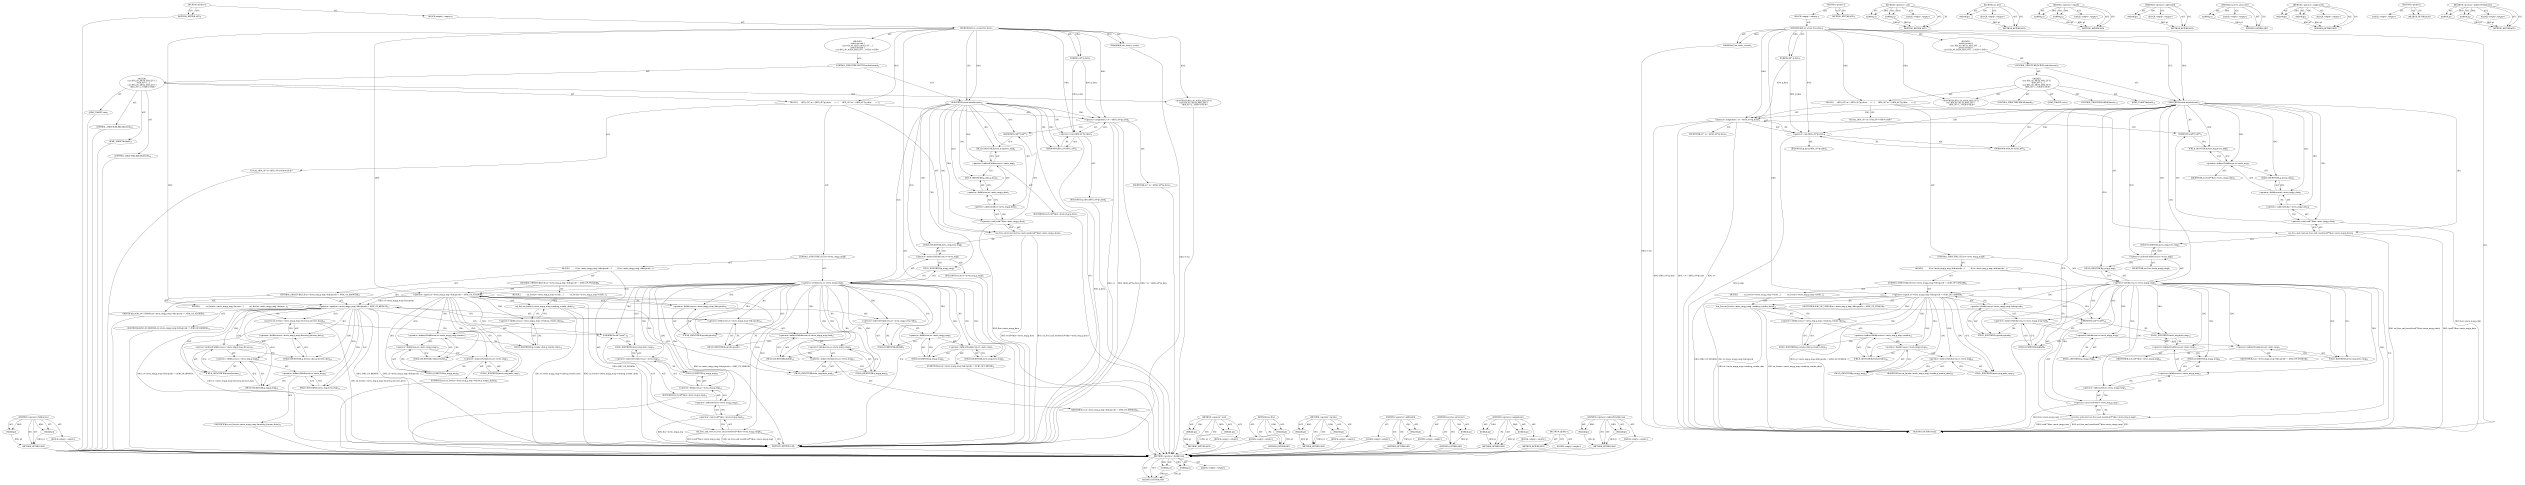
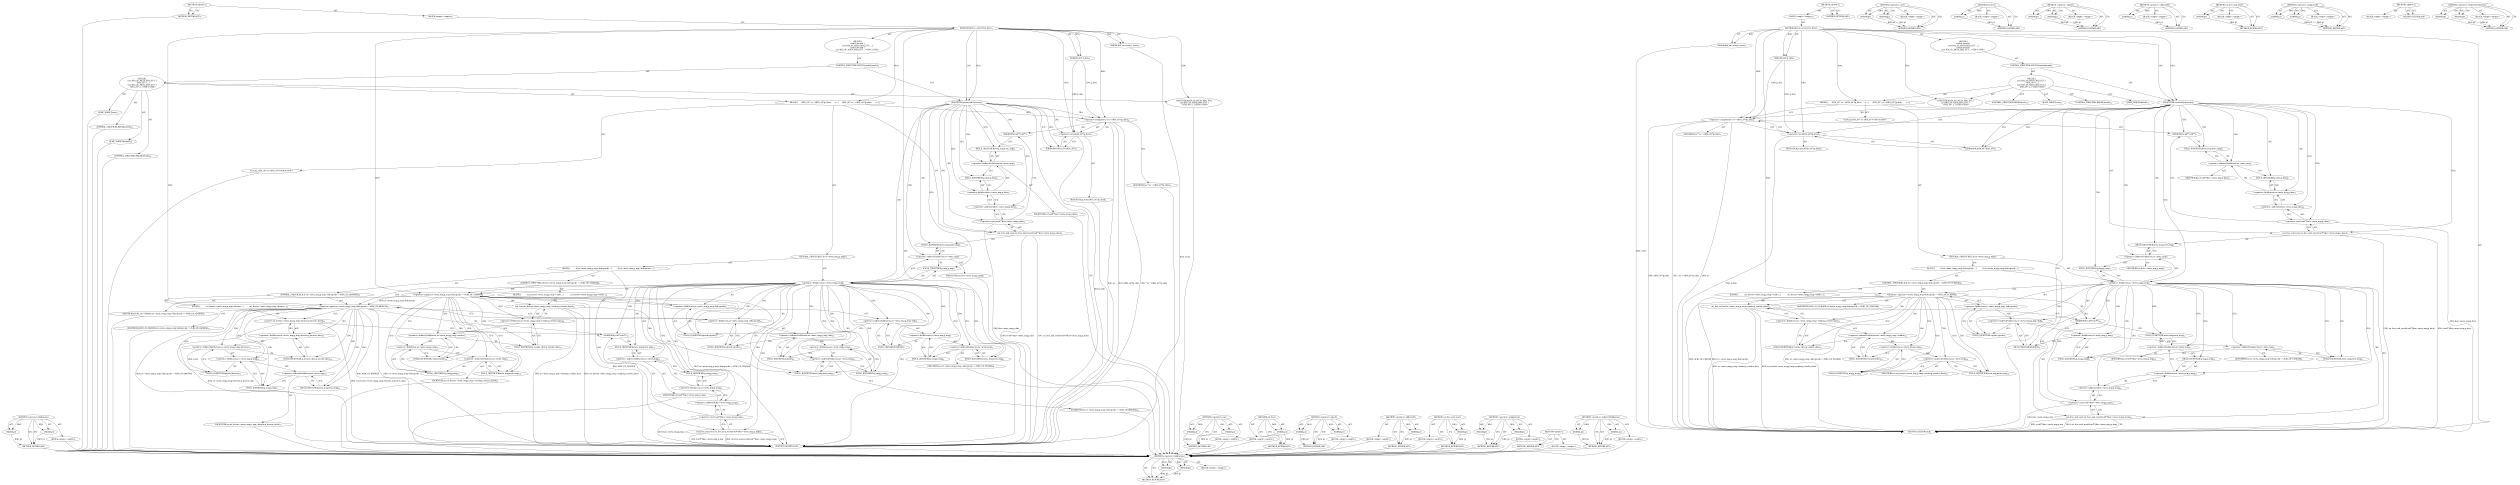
edge "(<operator>.indirectFieldAccess,av->meta_msg.p_msg->browse)" -> "(FIELD_IDENTIFIER,browse,browse)": label "AST: " -> "DDG: event"
